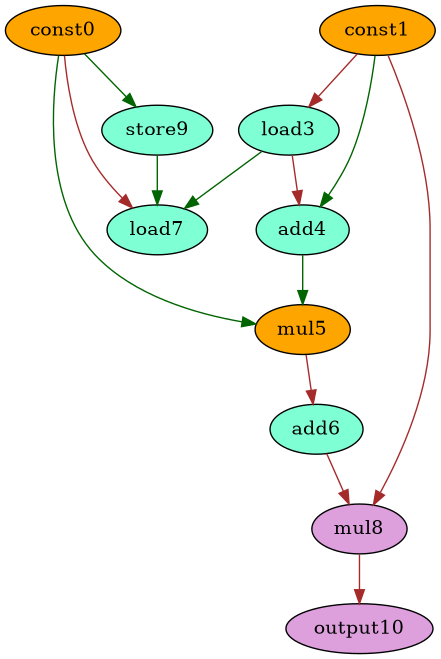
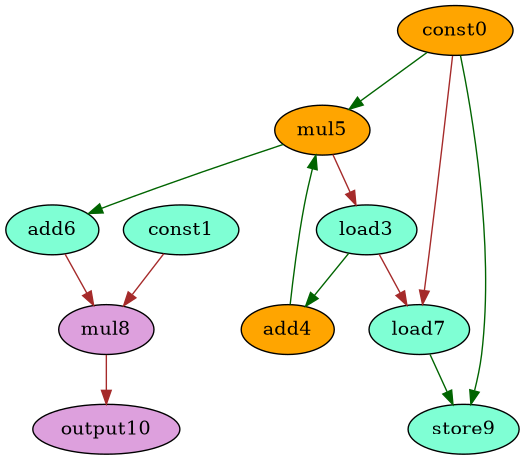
node "const1": fillcolor orange -> aquamarine
edge "const1" -> "load3": now "mul5" -> "load3"
edge "const1" -> "add4": removed
edge "store9" -> "load7": reversed
edge "load3" -> "add4": color brown -> darkgreen
edge "load3" -> "load7": color darkgreen -> brown
node "add4": fillcolor aquamarine -> orange
edge "mul5" -> "add6": color brown -> darkgreen
